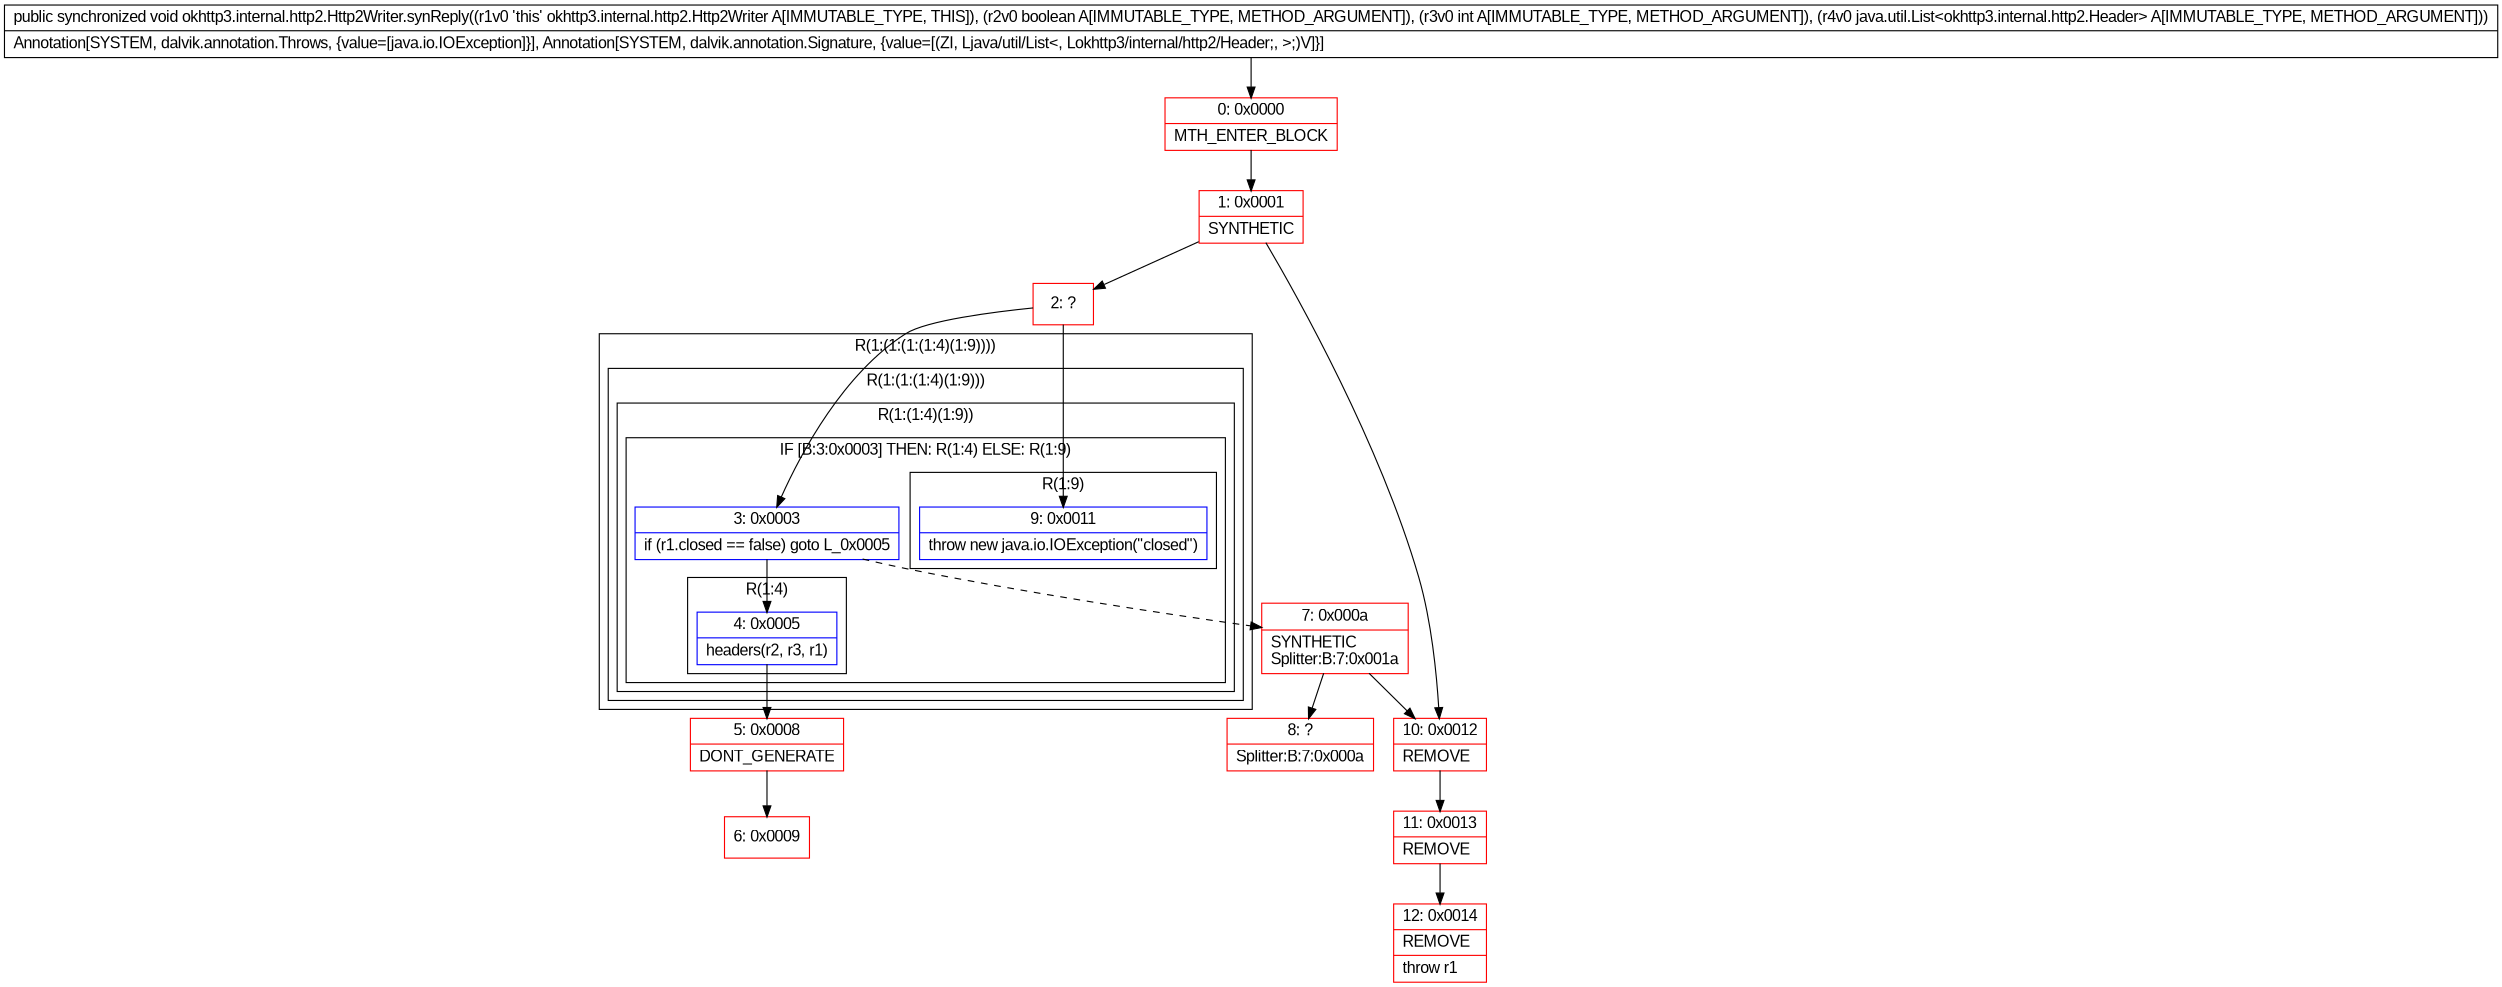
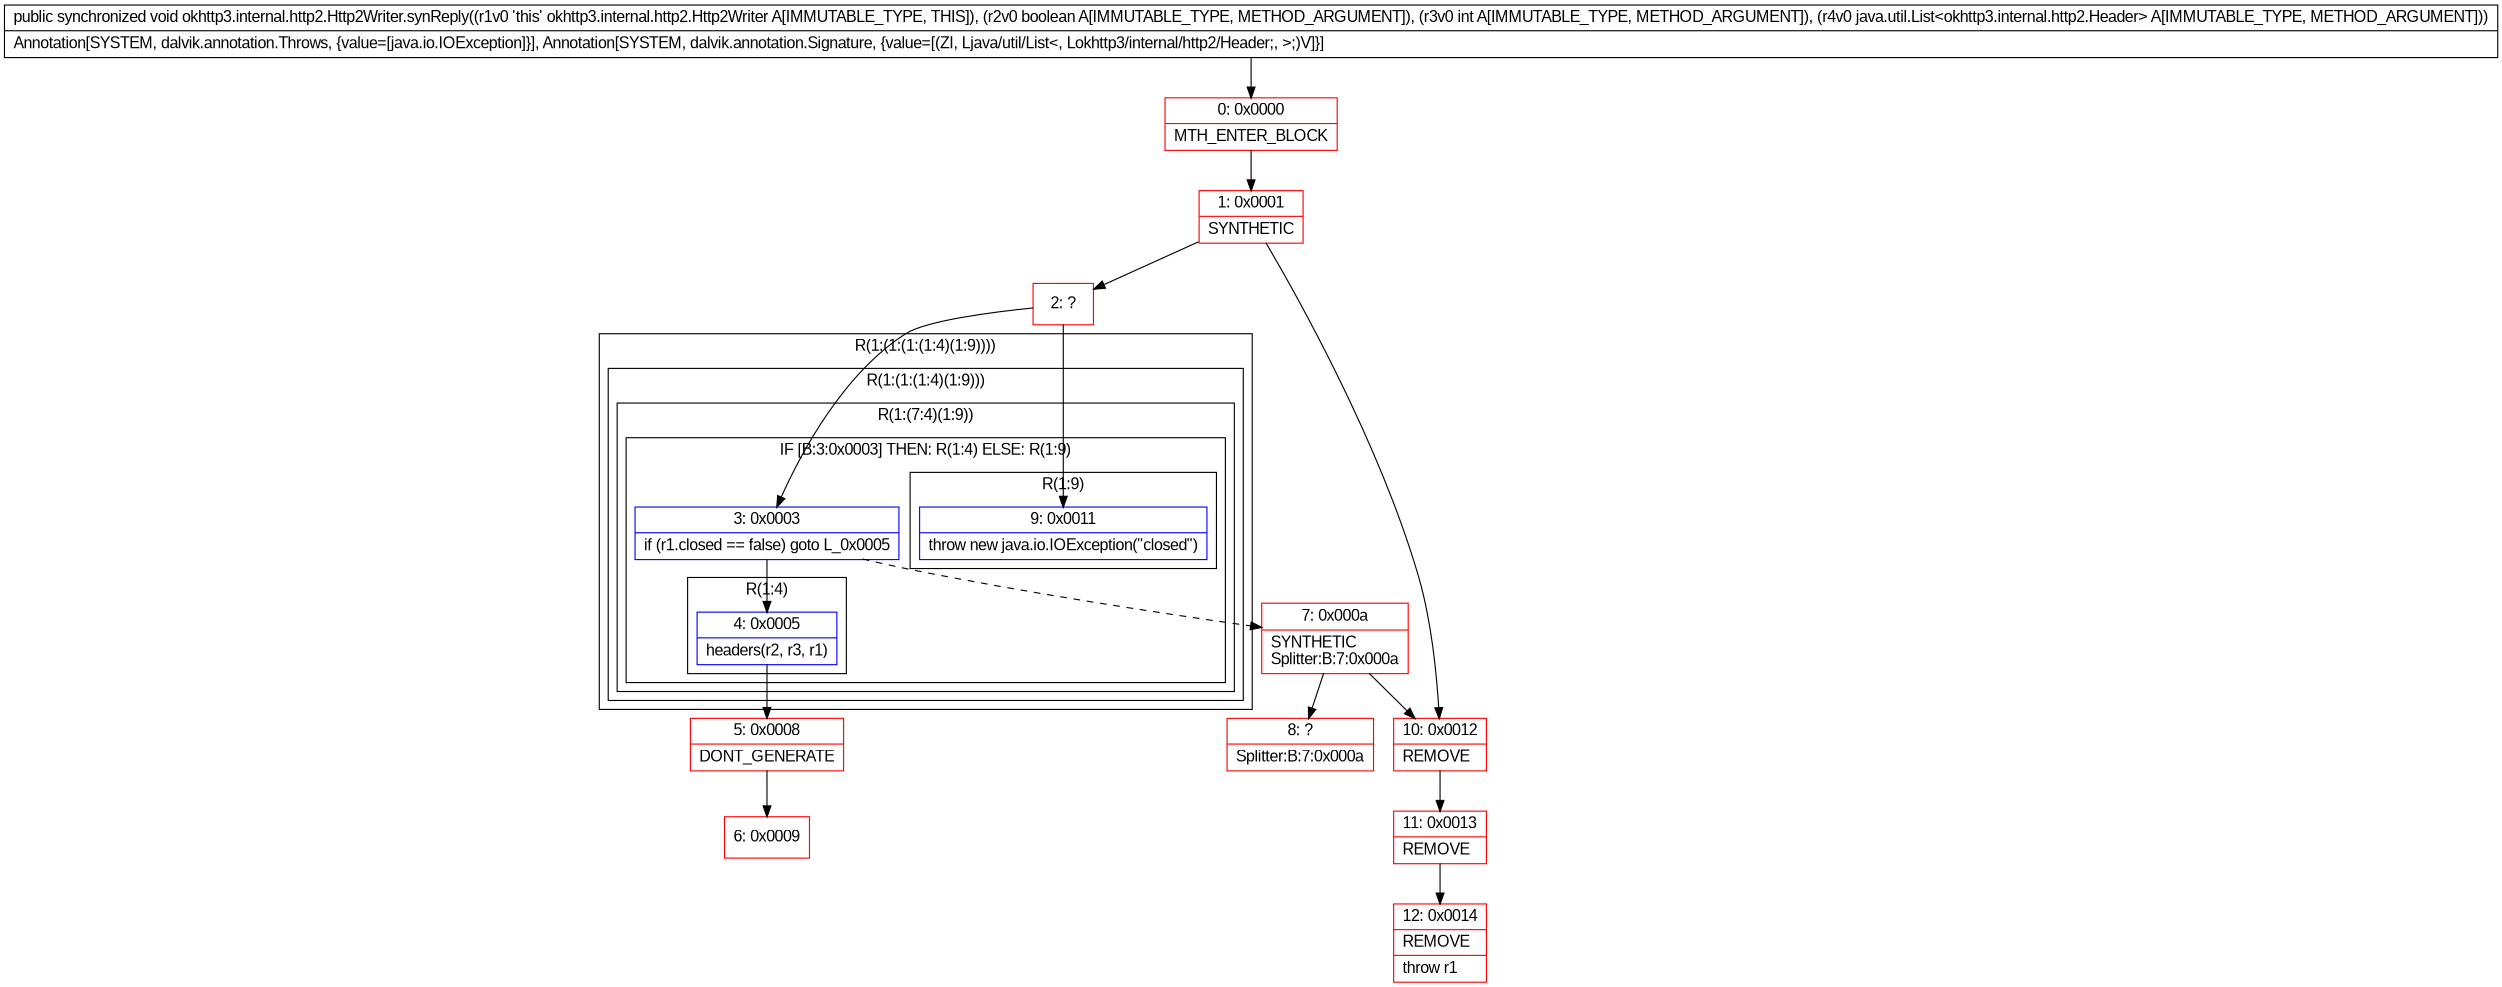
cluster "R(1:(1:4)(1:9))": label "R(1:(1:4)(1:9))" -> "R(1:(7:4)(1:9))"
node "7: 0x000a": text "Splitter:B:7:0x001a" -> "Splitter:B:7:0x000a"
